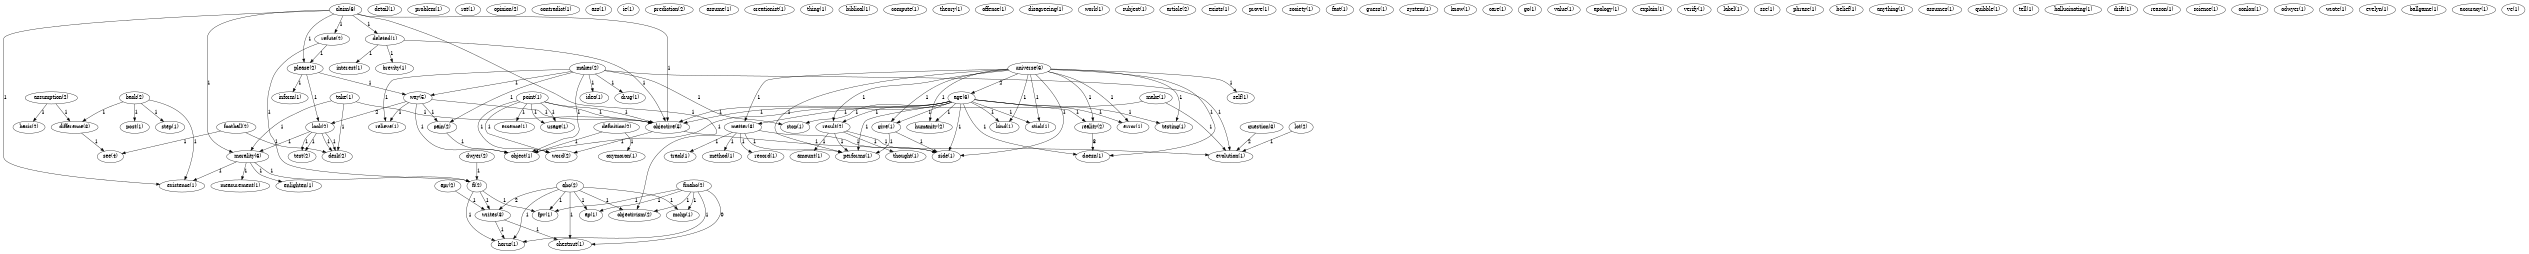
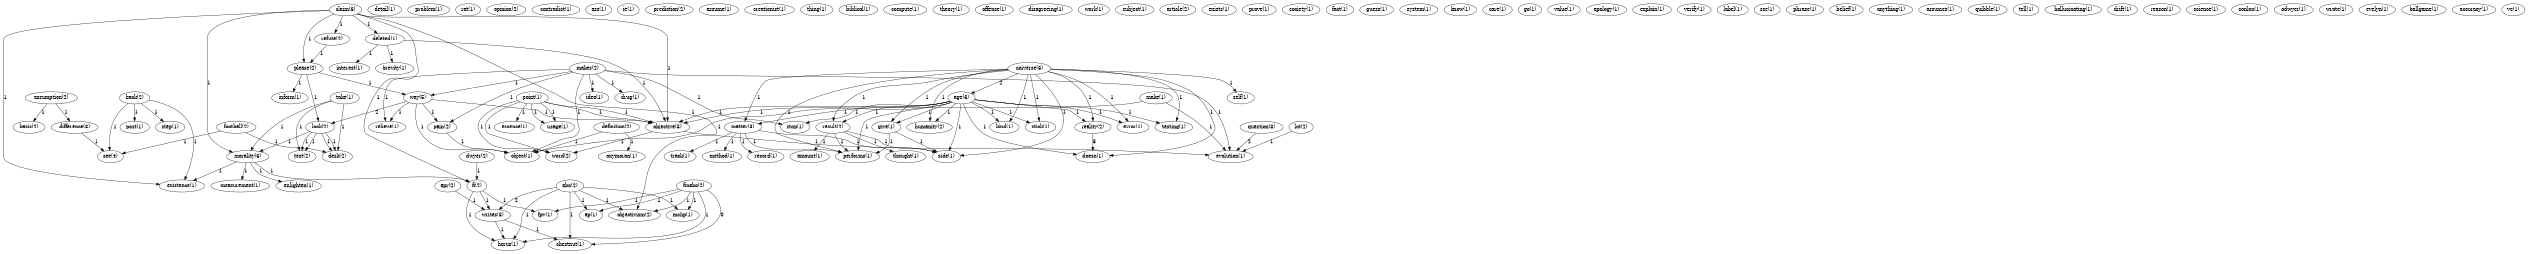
edge "back(2)" -> "difference(3)": now "back(2)" -> "see(4)"
edge "take(1)" -> "objective(5)": now "take(1)" -> "test(2)"
edge "refute(2)" -> "fi(2)": now "claim(6)" -> "fi(2)"
edge "abo(2)" -> "fpv(1)": removed, label "1"
